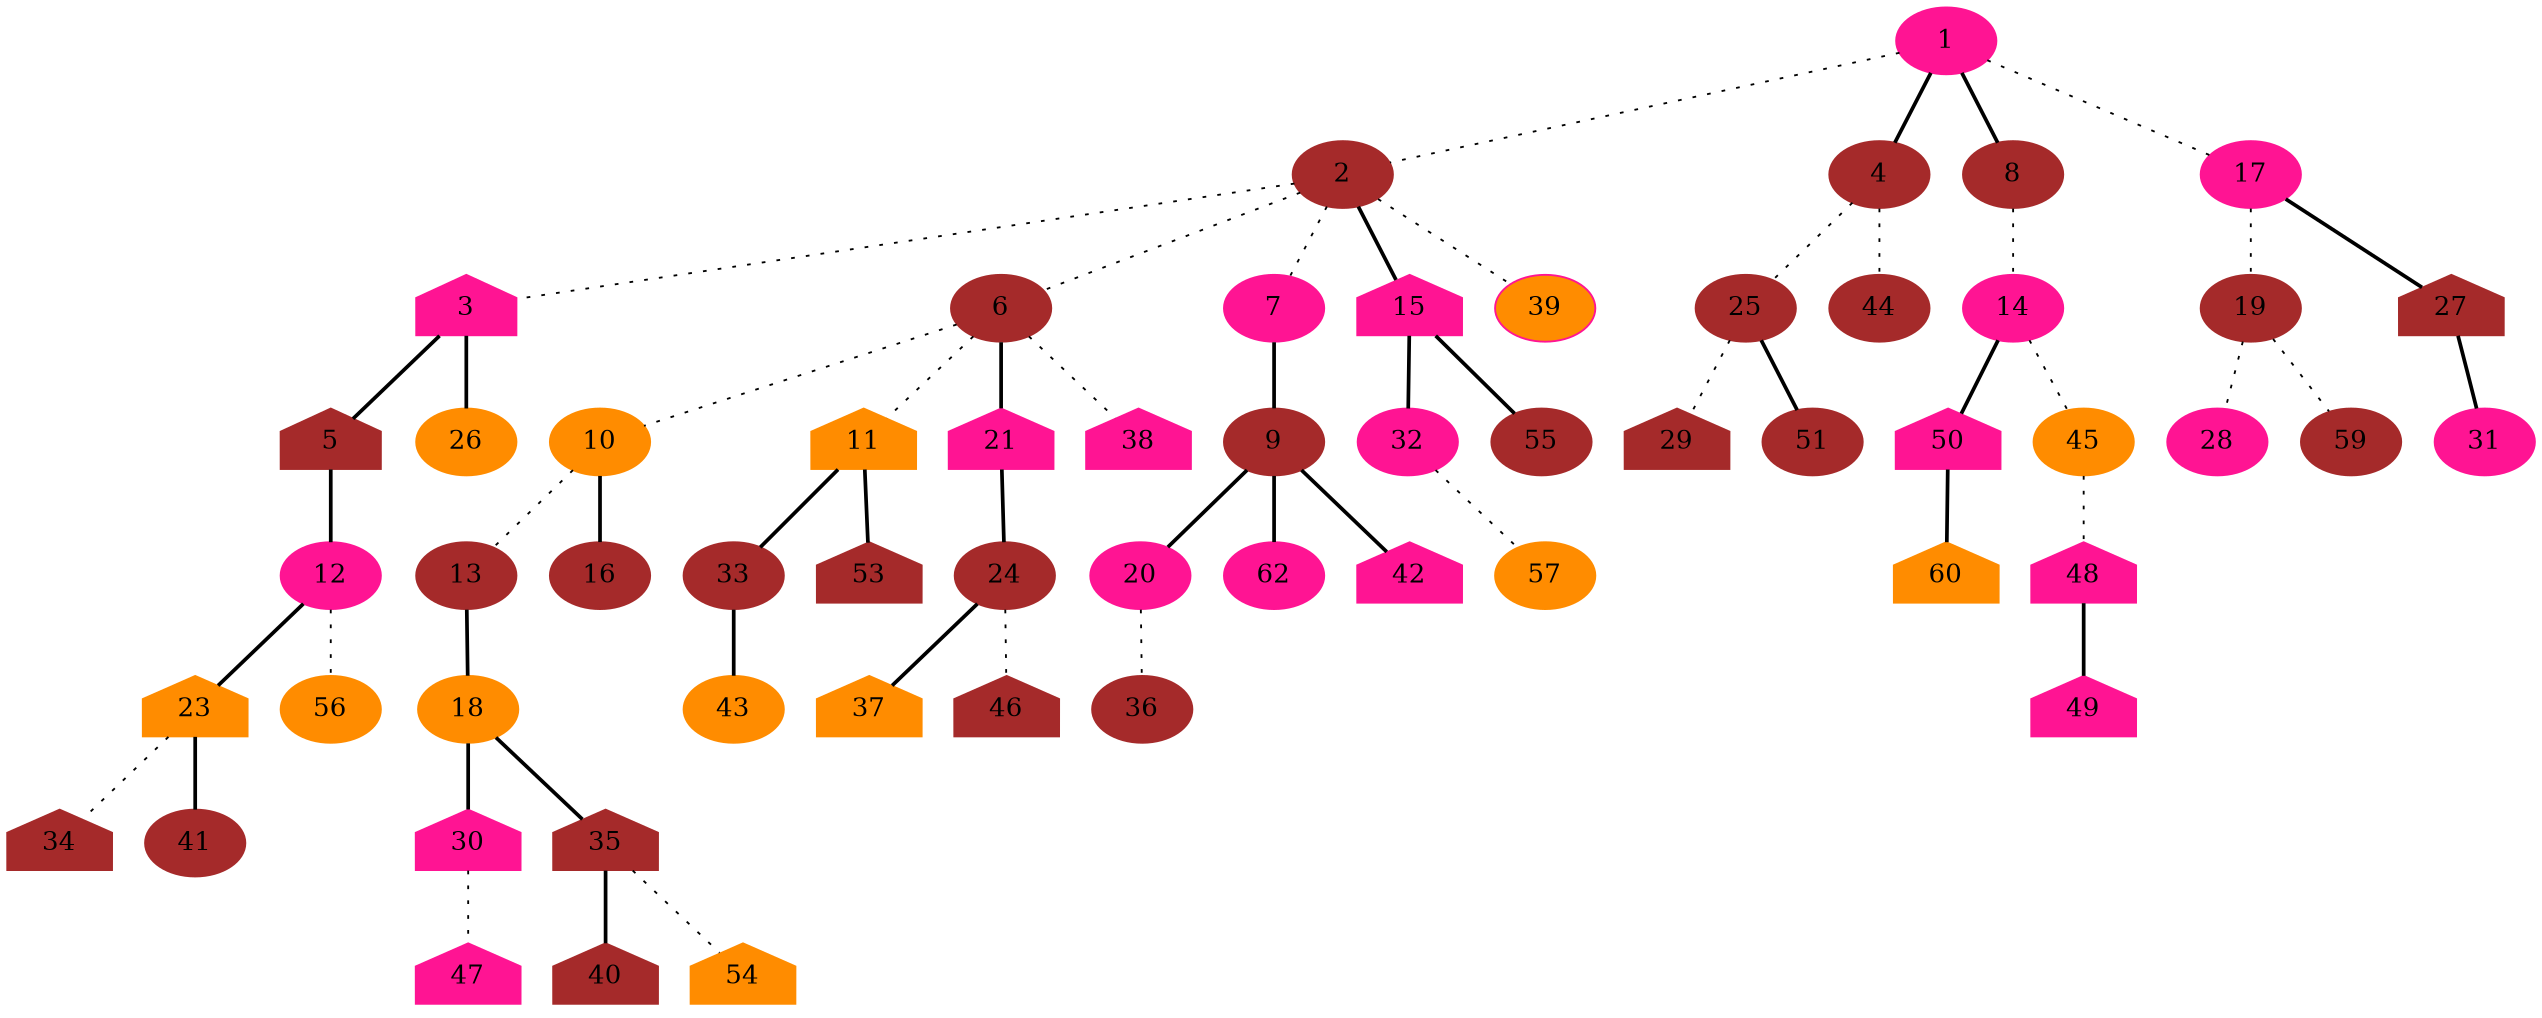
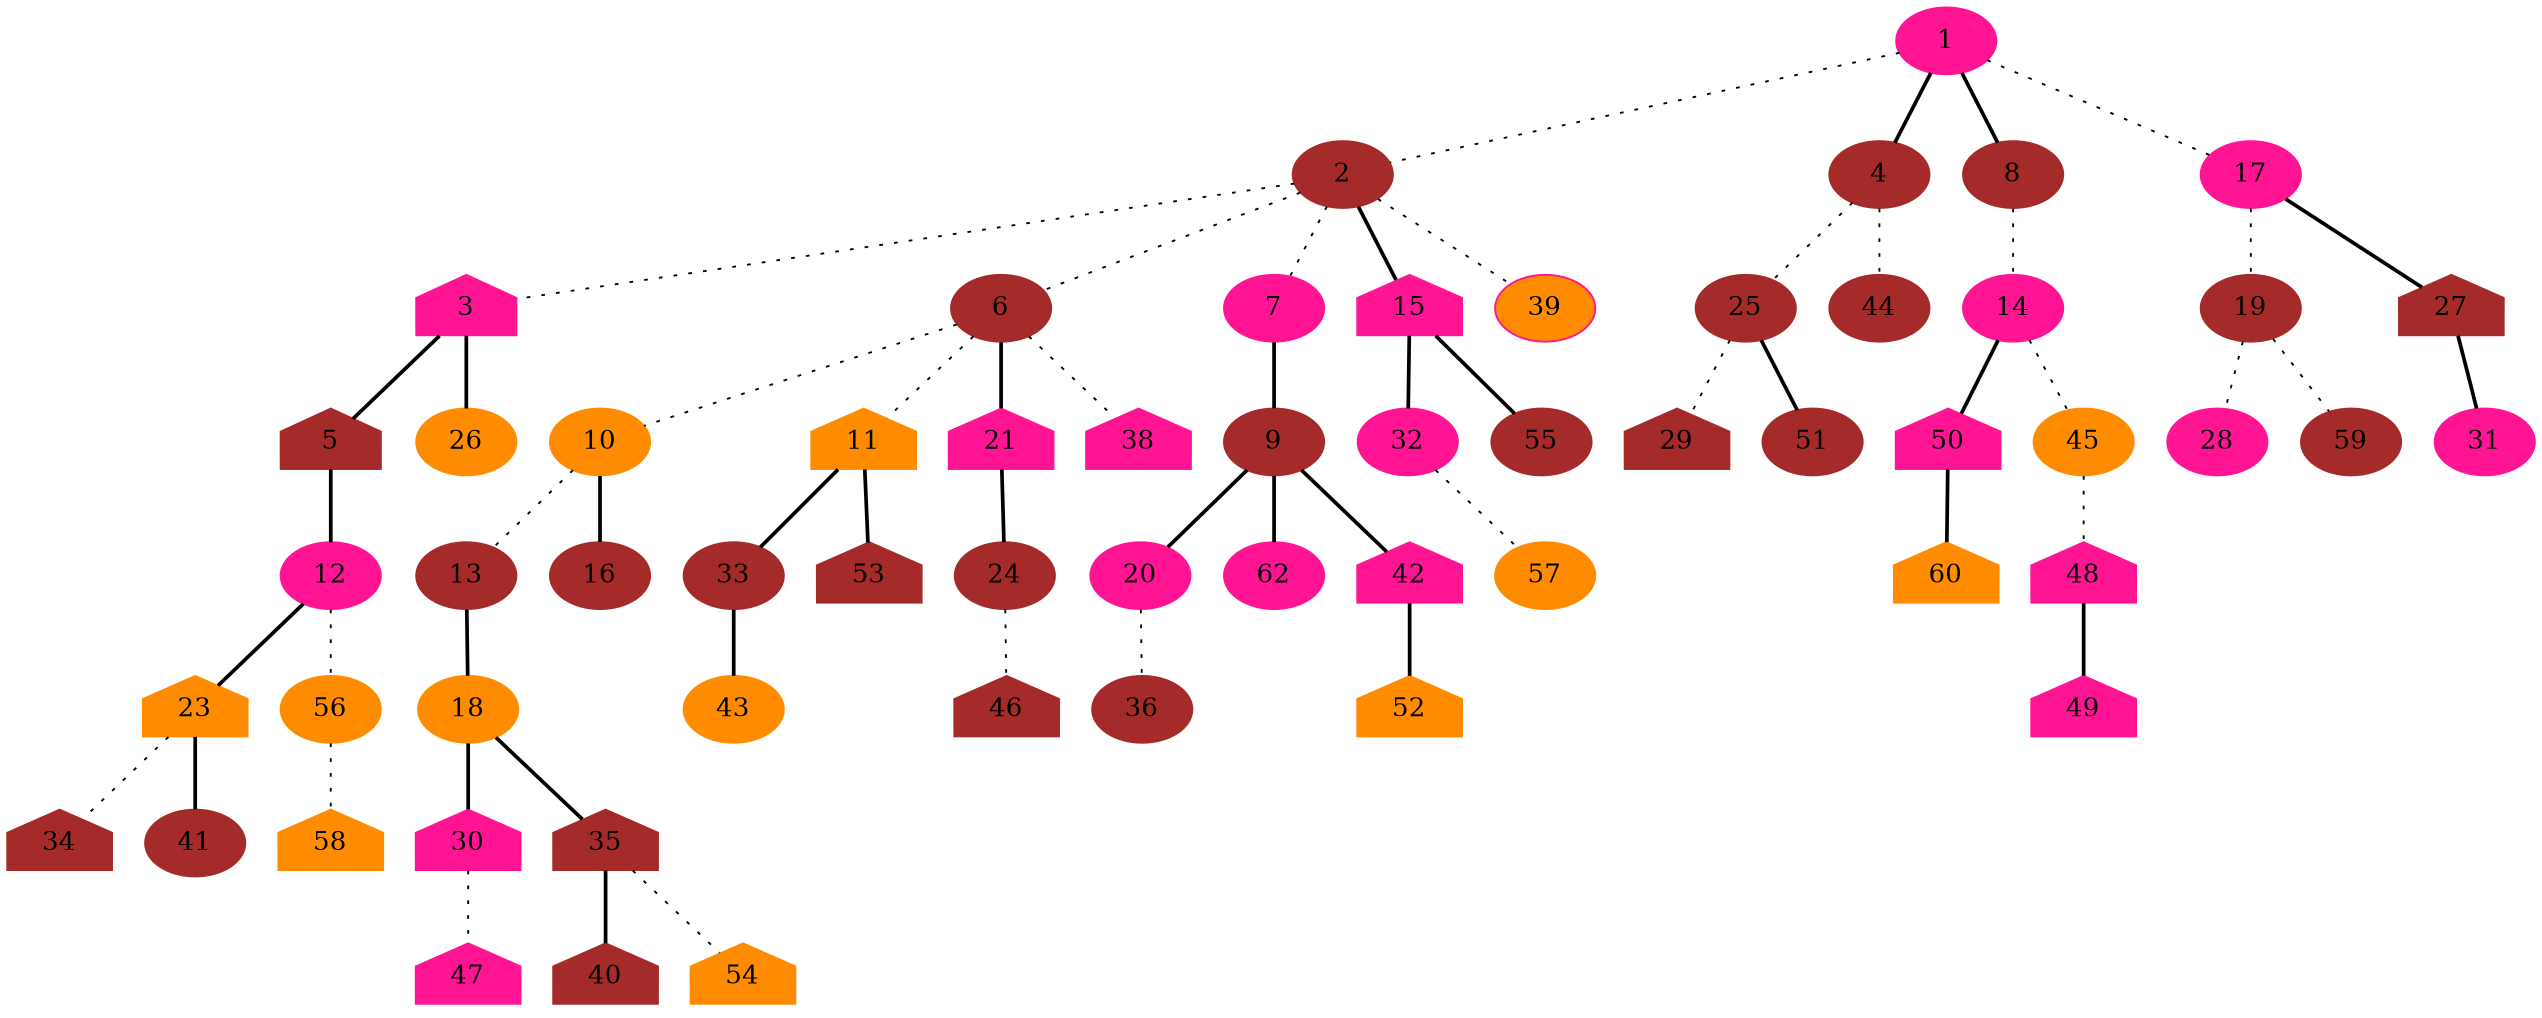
node "37": removed
node "52": added
node "58": added
